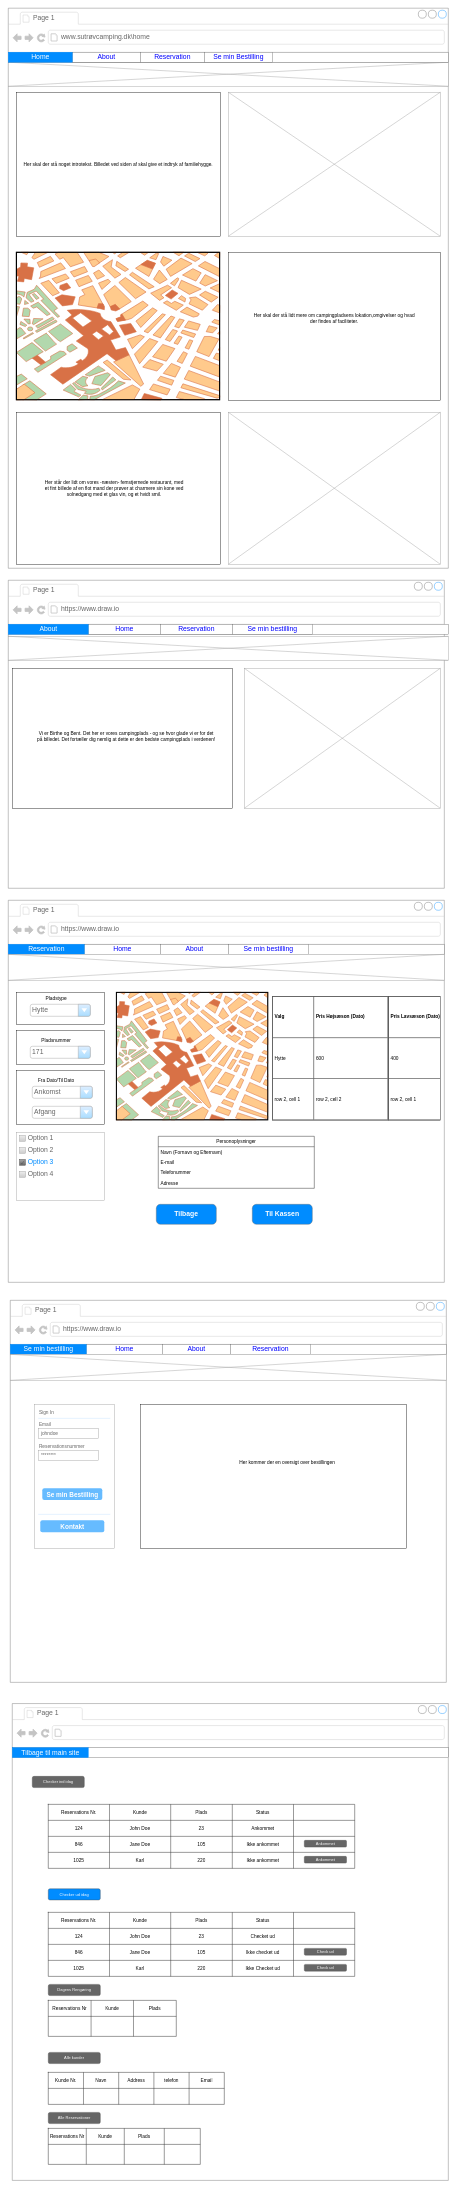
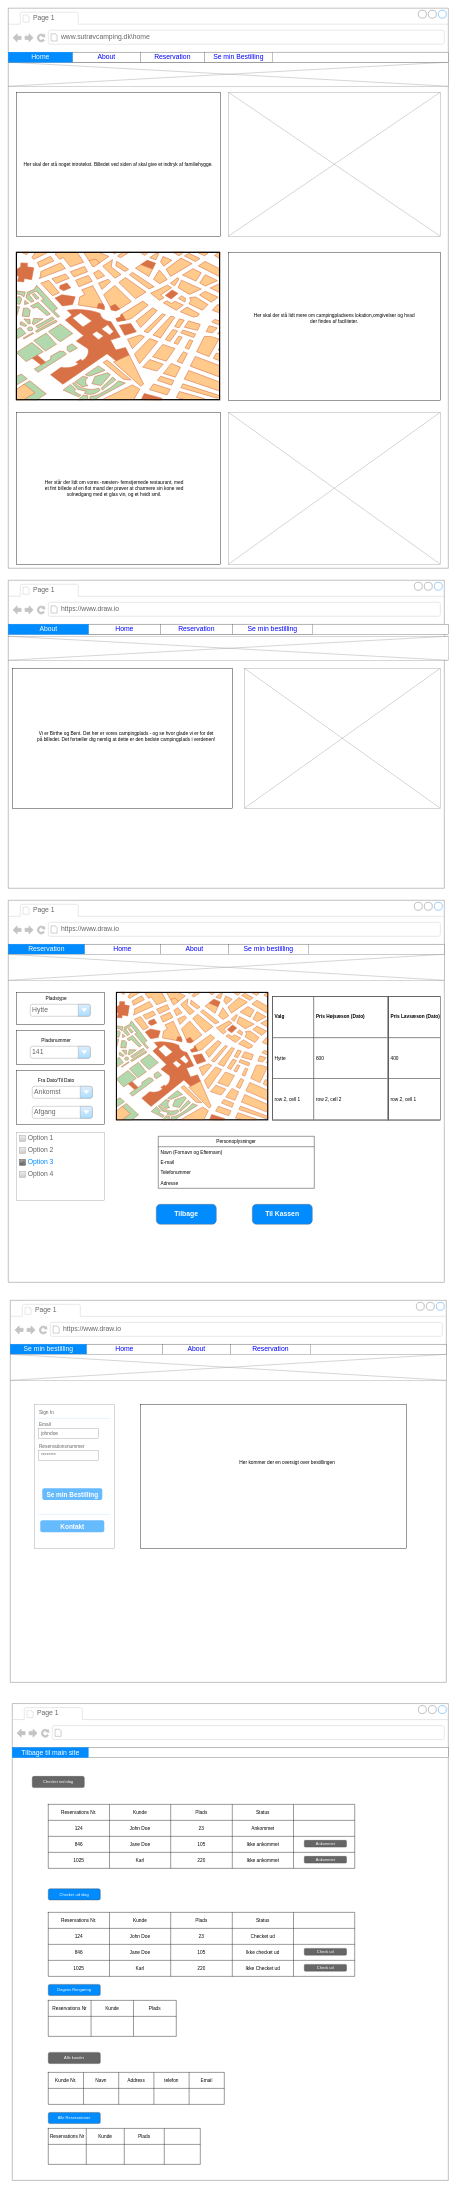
node "171": label "171" -> "141"
node "Dagens Rengøring": fillcolor #666666 -> #008cff
node "Alle Reservationer": fillcolor #666666 -> #008cff
